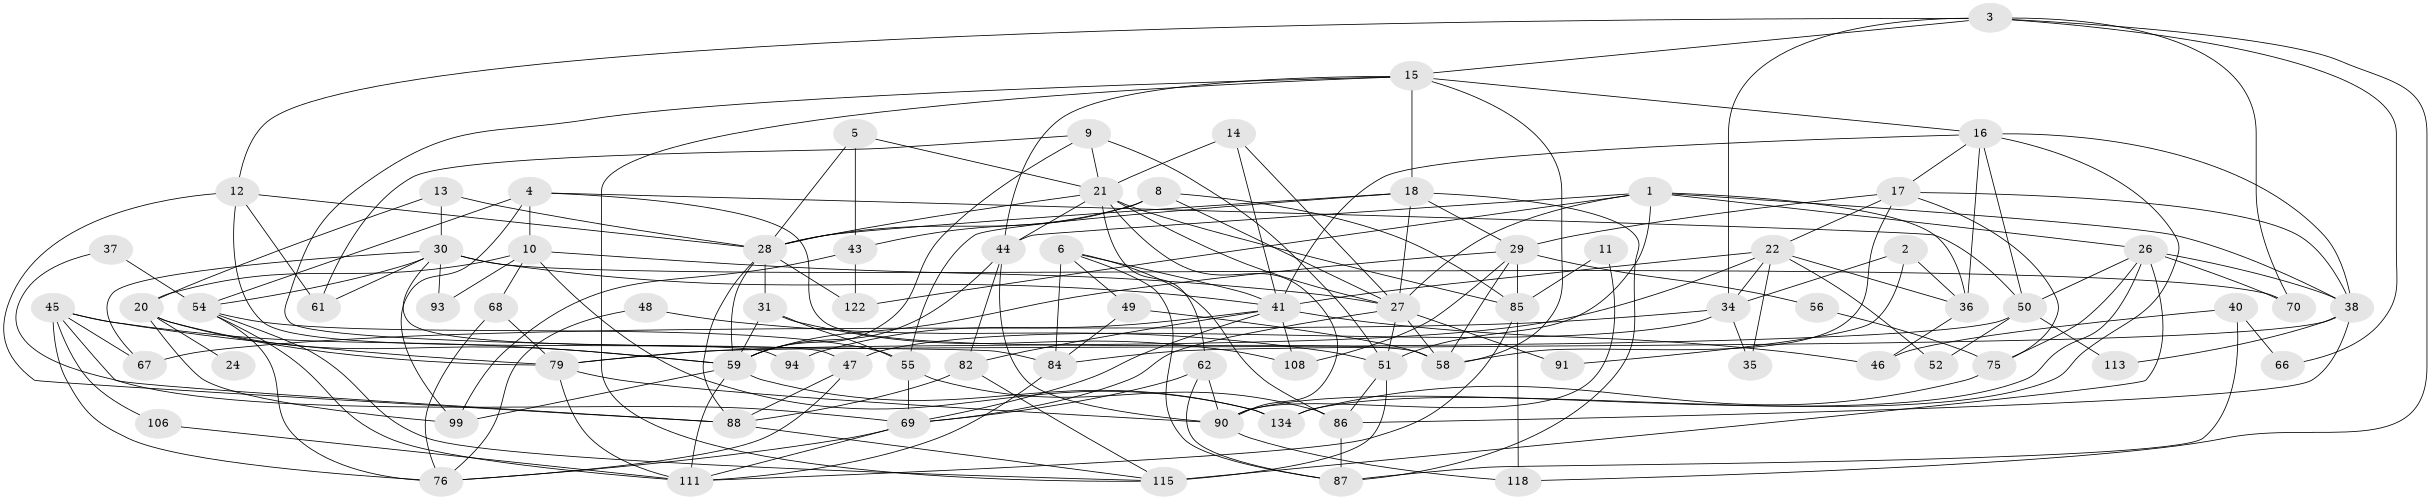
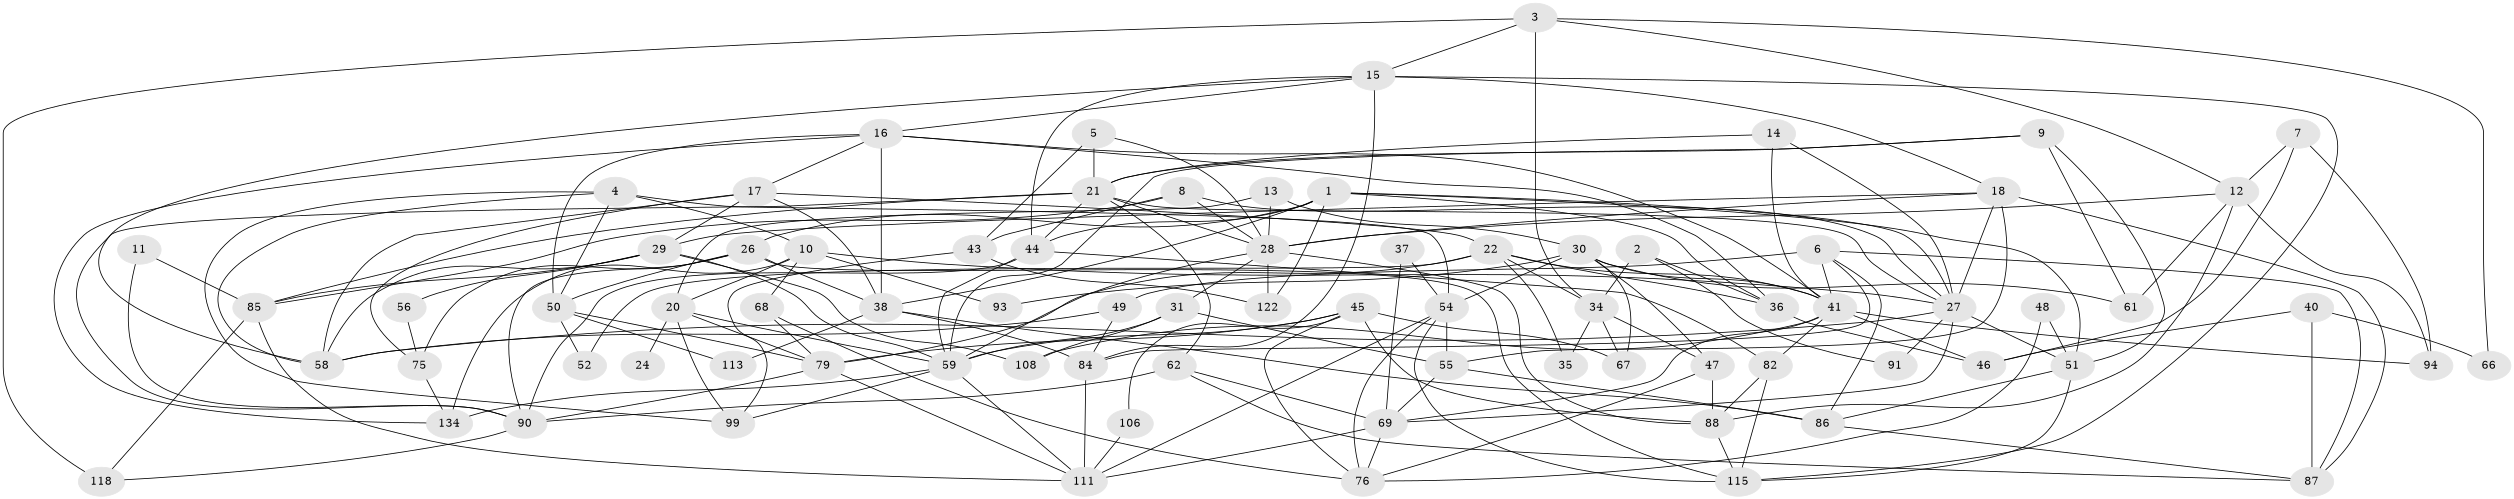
node "7": added
node "70": removed
